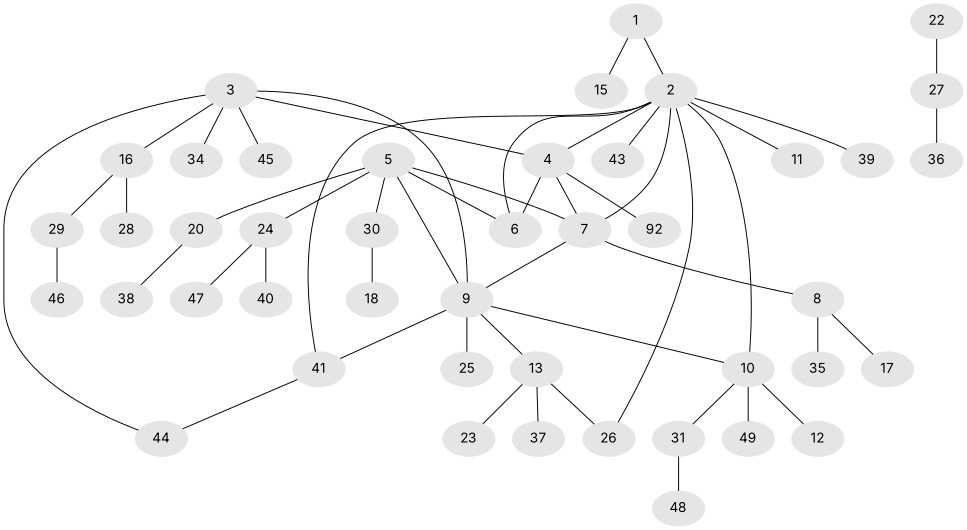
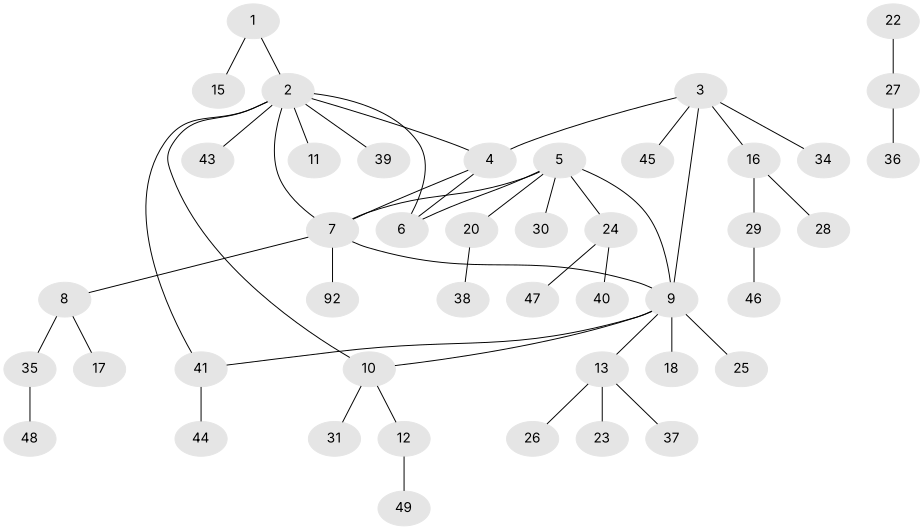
edge "4" -- "92": now "7" -- "92"
edge "3" -- "44": removed
edge "30" -- "18": now "9" -- "18"
edge "2" -- "26": removed
edge "10" -- "49": now "12" -- "49"
edge "31" -- "48": now "35" -- "48"
